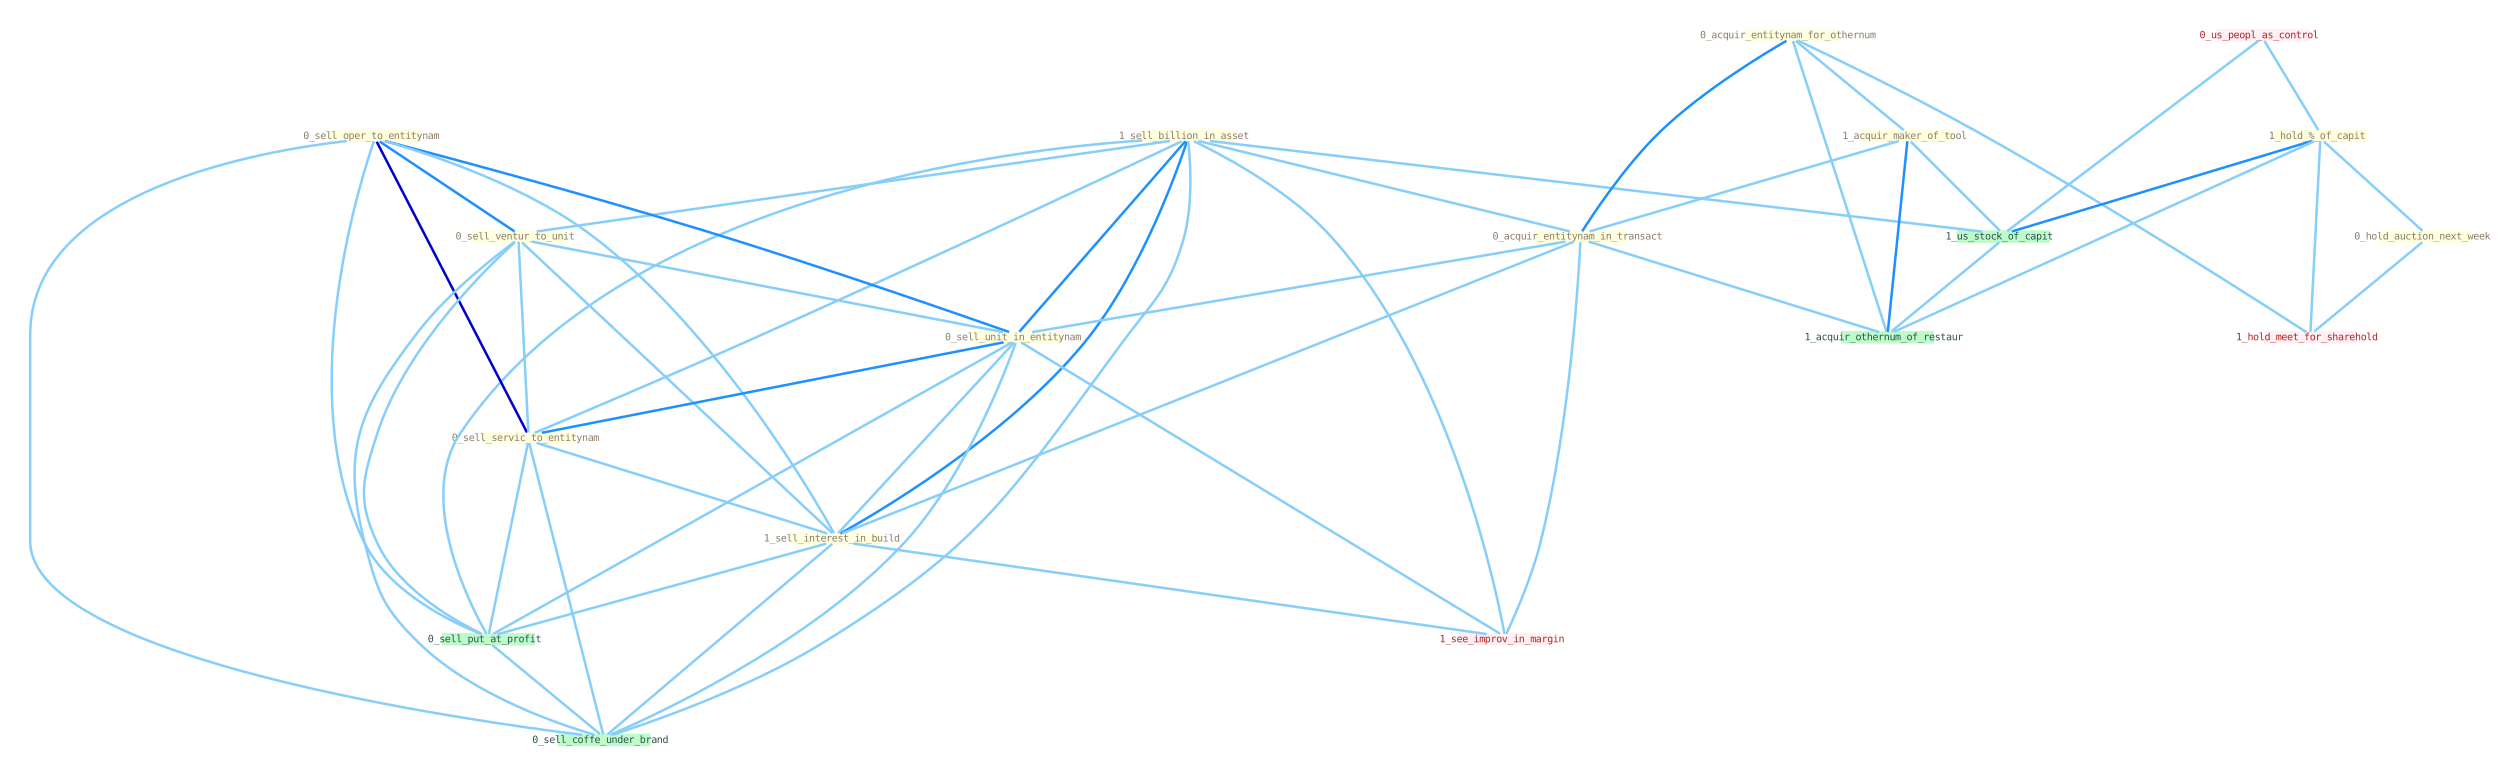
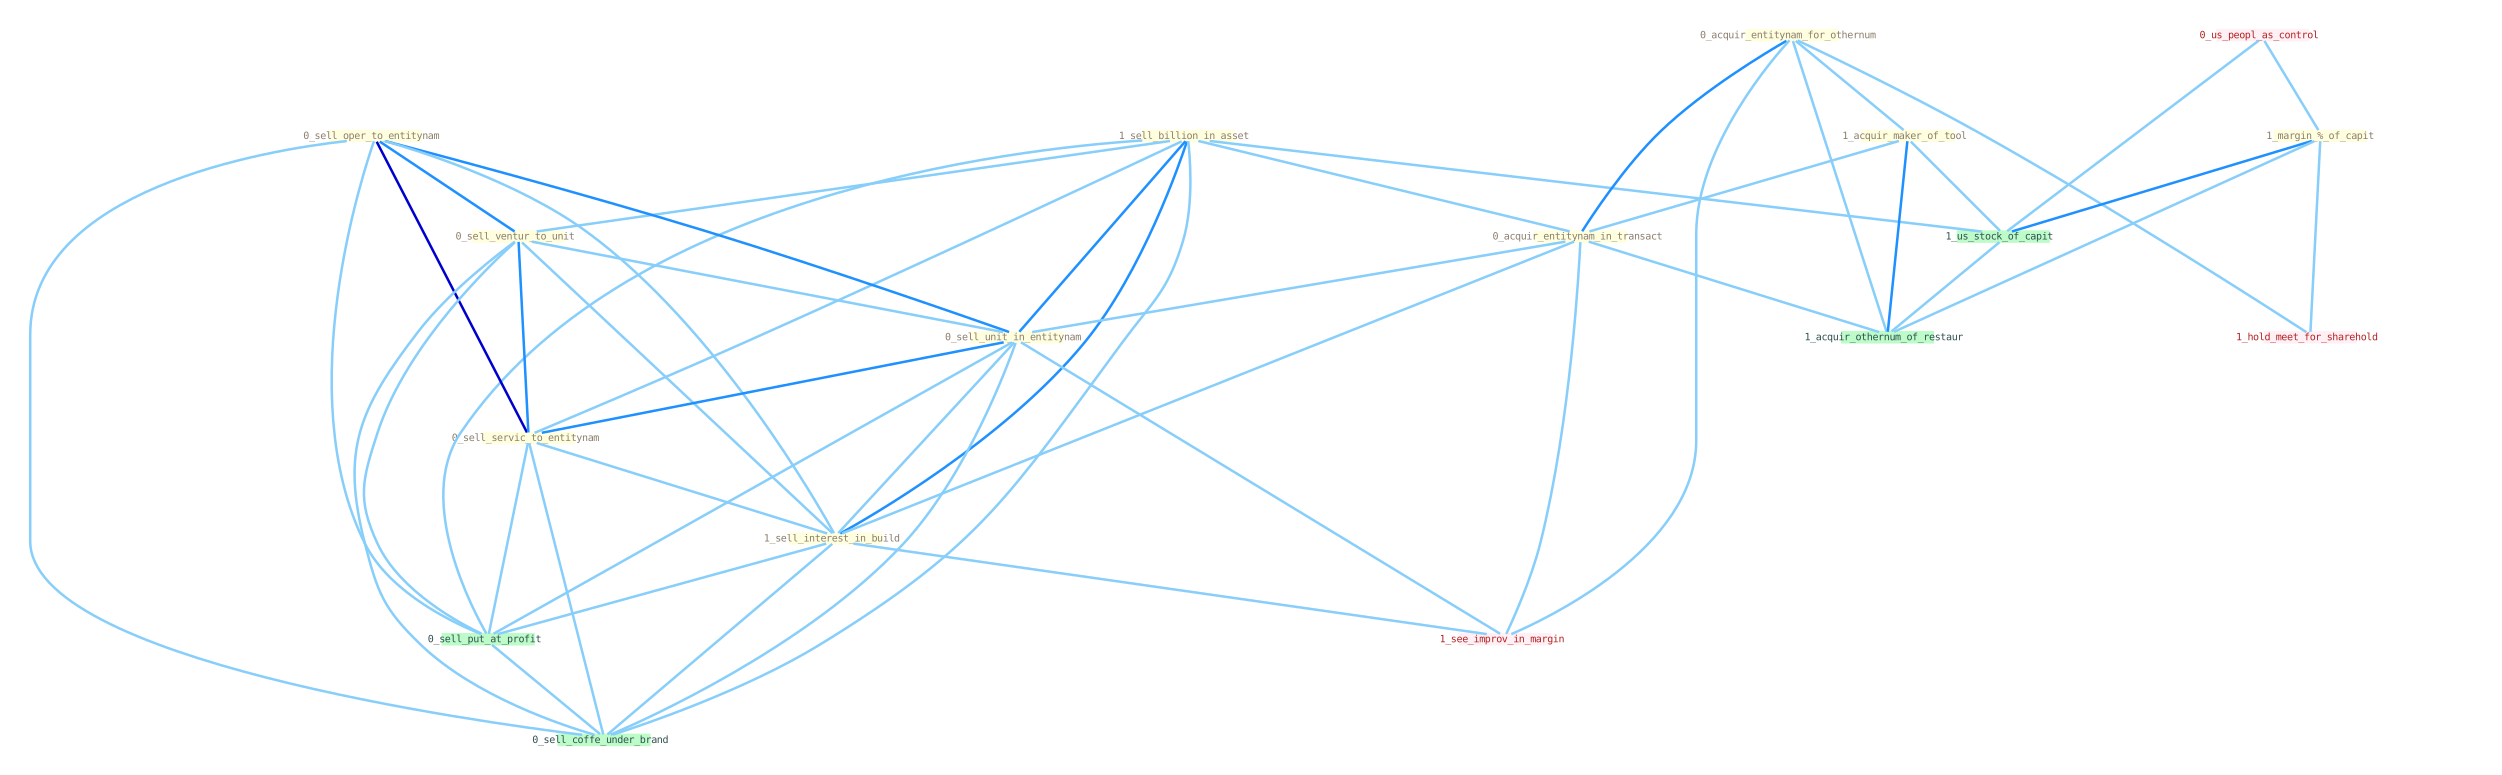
node "1_hold_%_of_capit": label "1_hold_%_of_capit" -> "1_margin_%_of_capit"
node "0_hold_auction_next_week": removed
edge "0_sell_ventur_to_unit" -- "0_sell_servic_to_entitynam": color #87cefa -> #1e90ff
edge "1_sell_billion_in_asset" -- "1_see_improv_in_margin": now "0_acquir_entitynam_for_othernum" -- "1_see_improv_in_margin"
